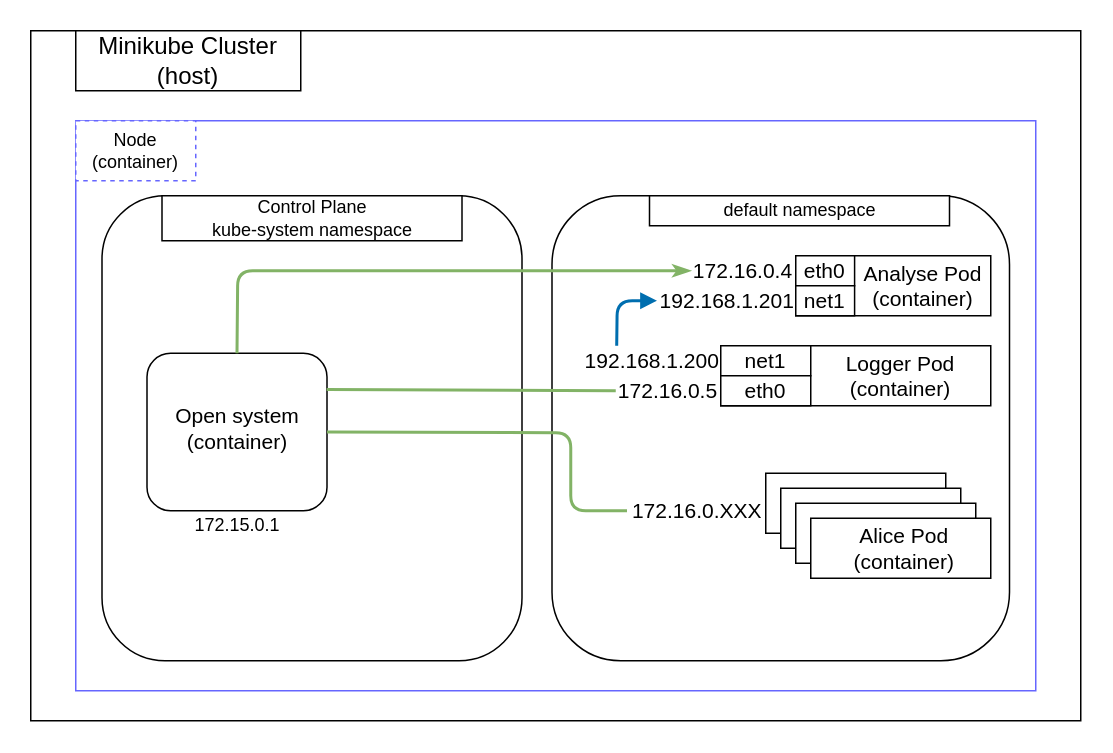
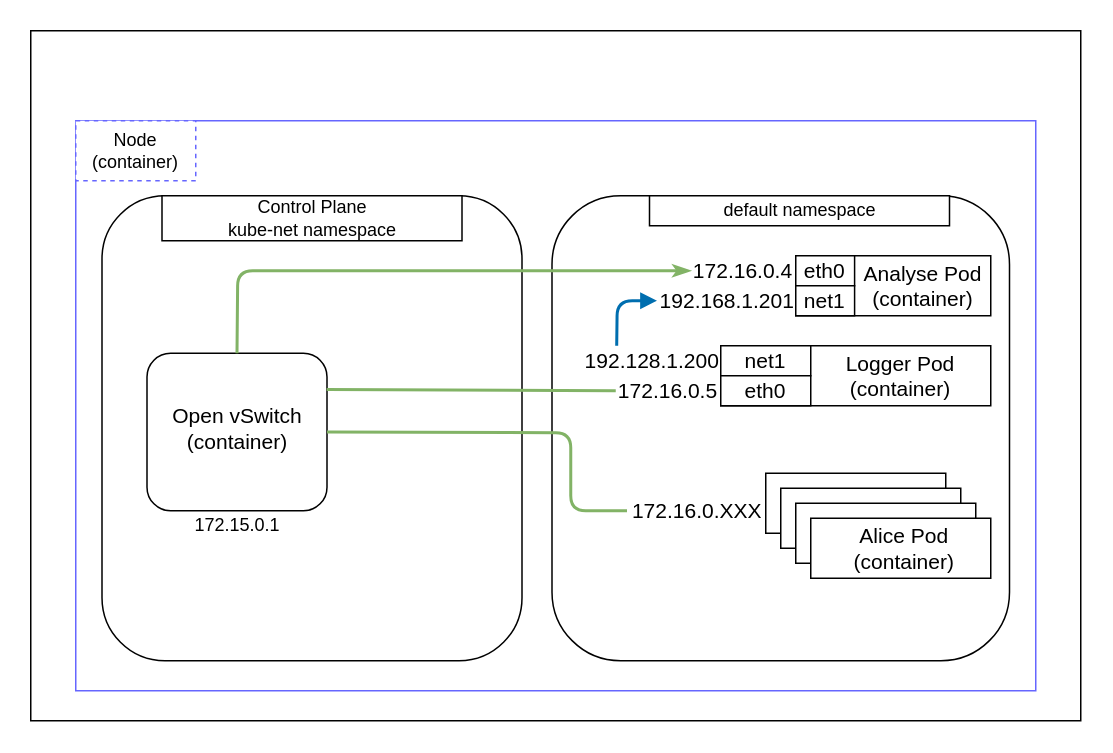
node "Minikube Cluster (host)": removed
node "Control Plane kube-system namespace": label "Control Plane kube-system namespace" -> "Control Plane kube-net namespace"
node "192.168.1.200": label "192.168.1.200" -> "192.128.1.200"
node "Open system(container)": label "Open system(container)" -> "Open vSwitch(container)"
